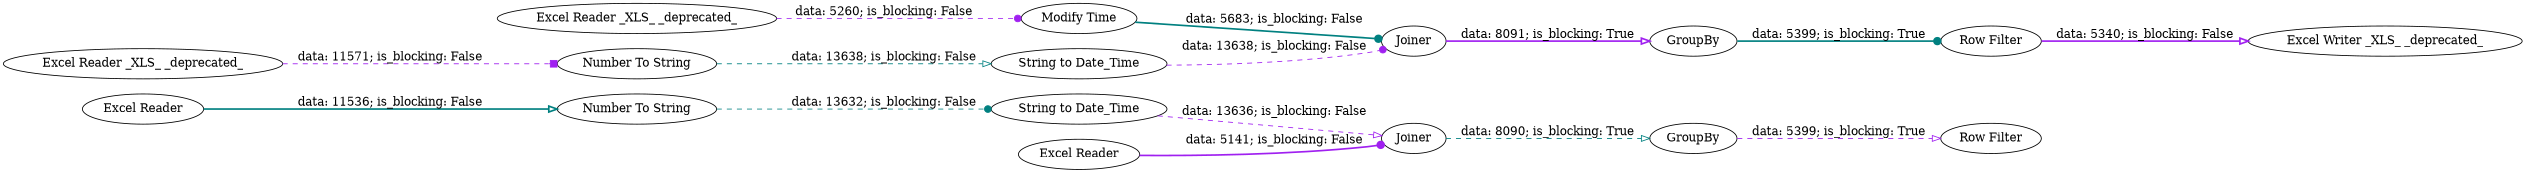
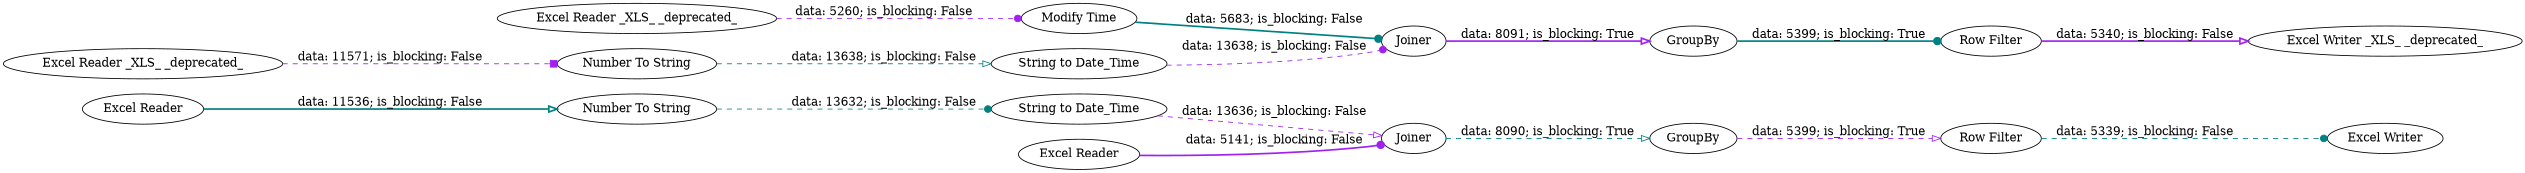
node "Excel Writer": added
